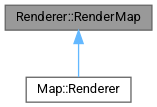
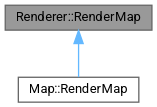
node "Map::Renderer": label "Map::Renderer" -> "Map::RenderMap"
